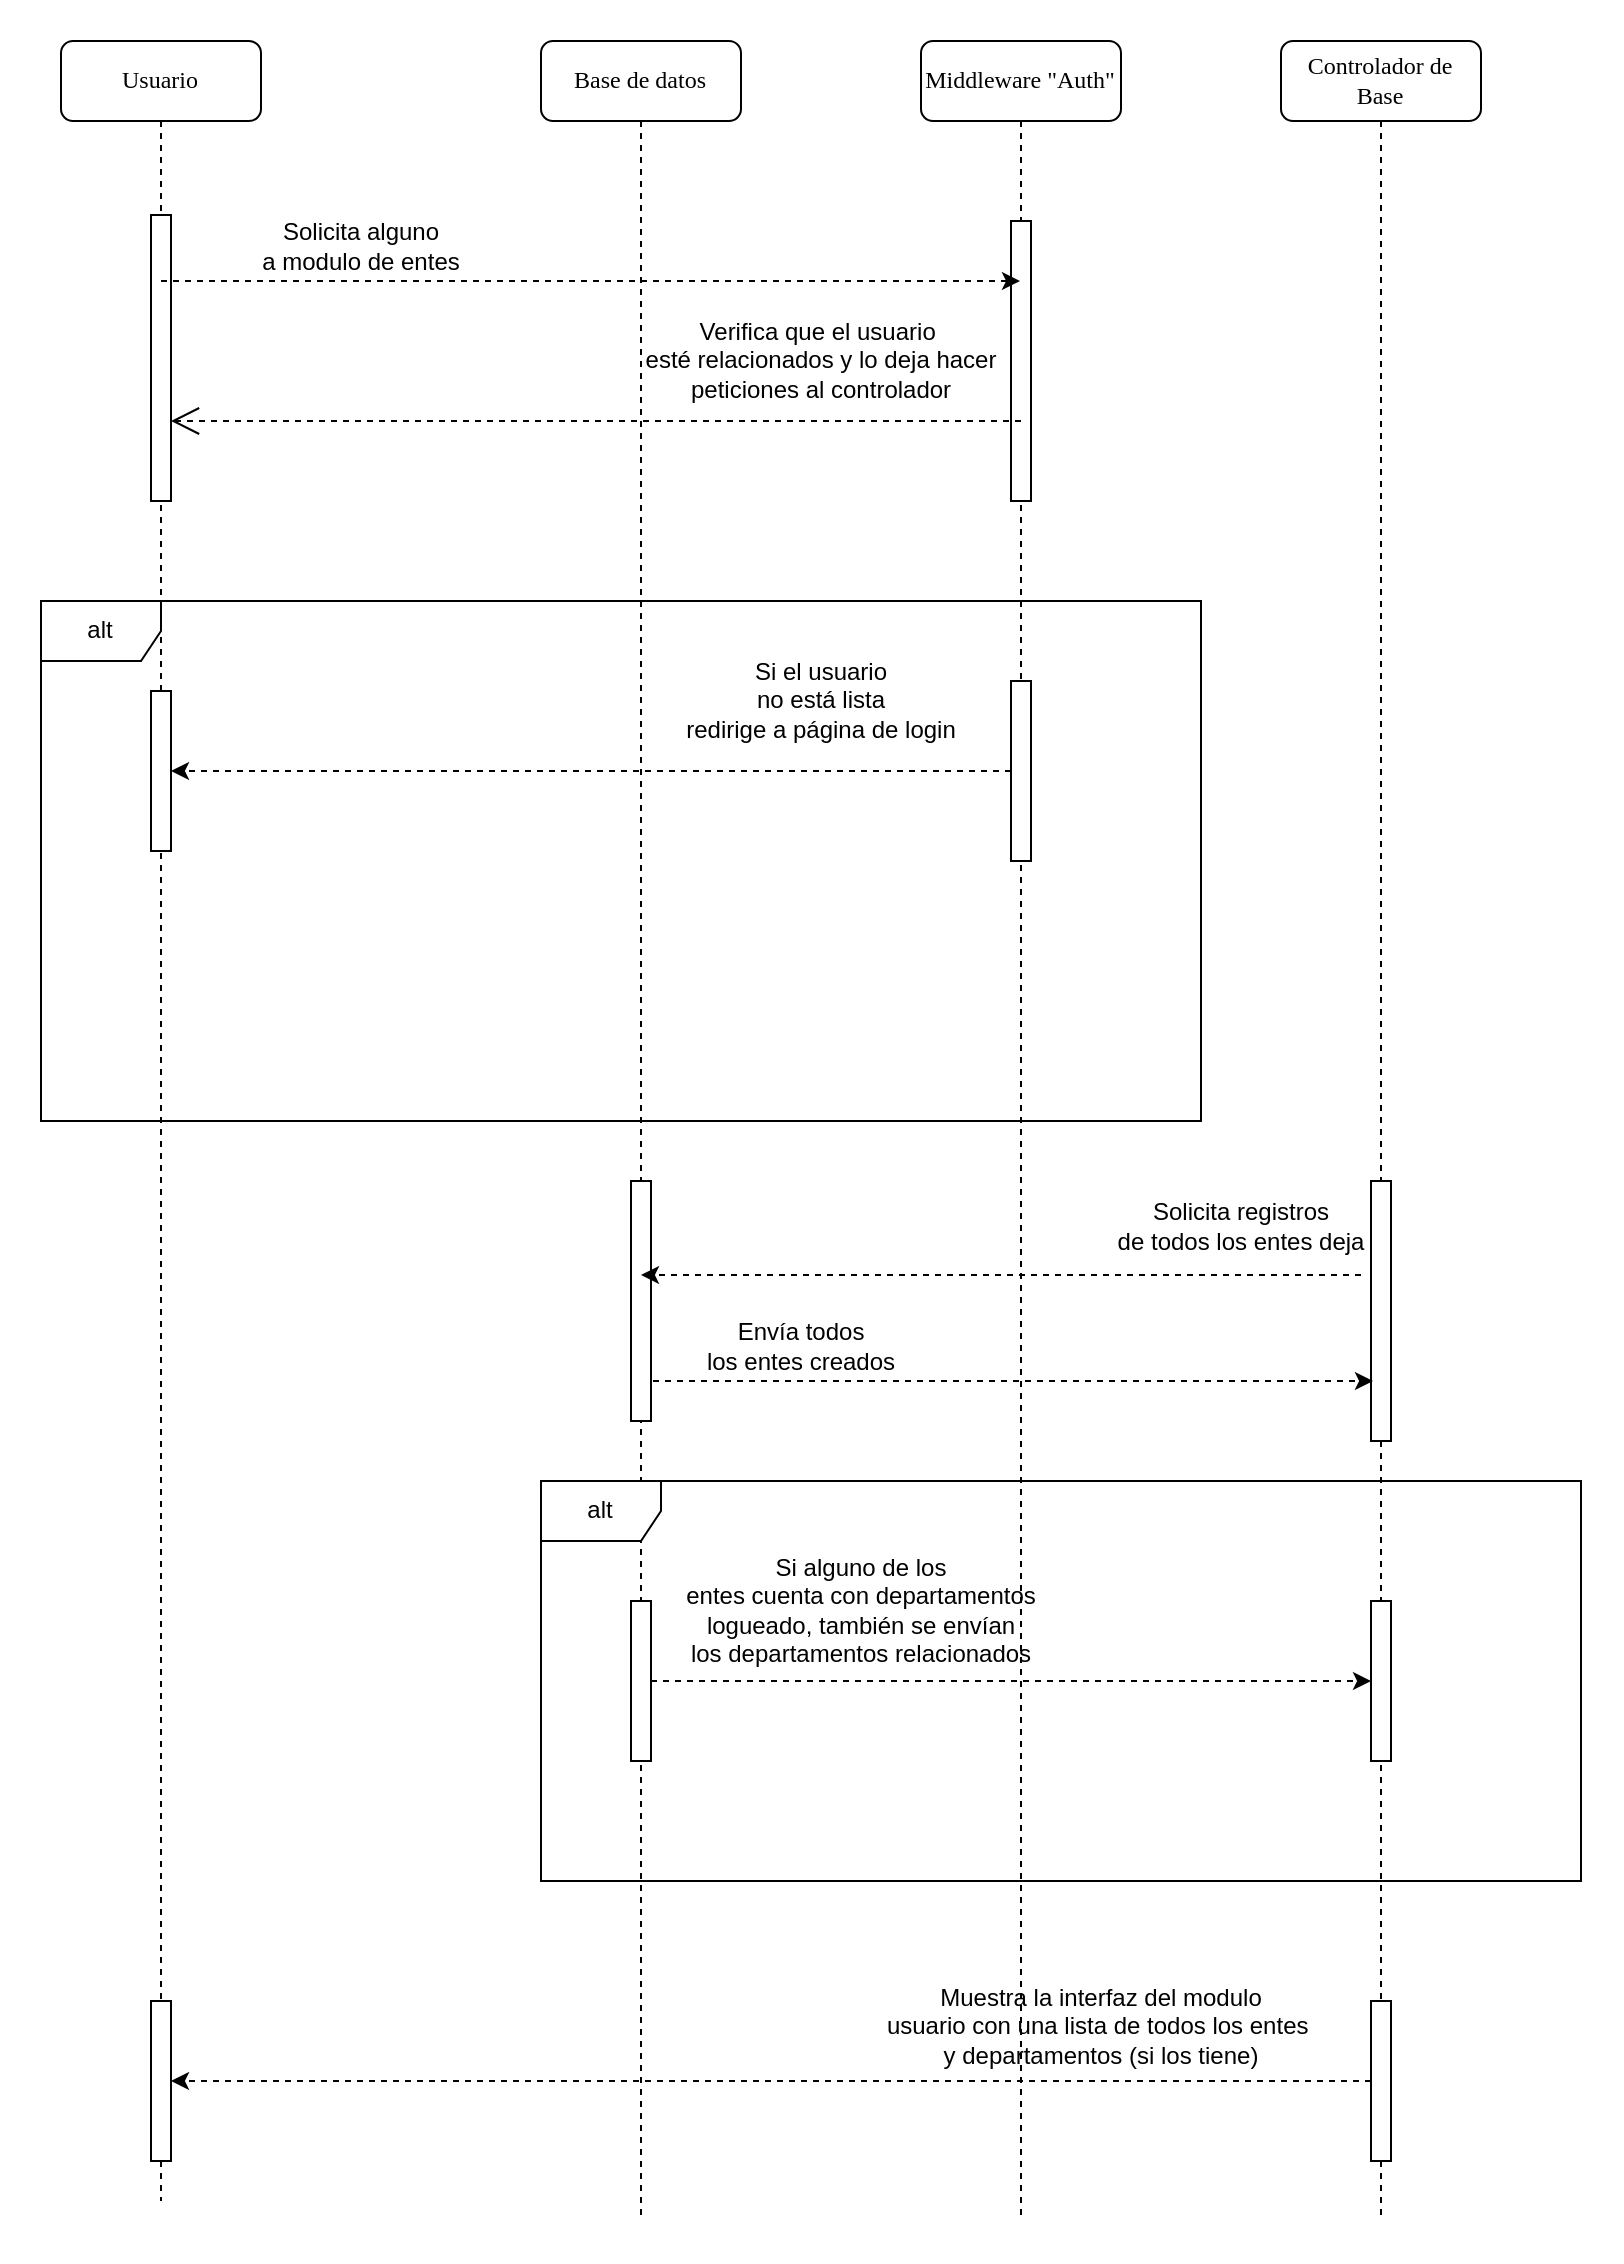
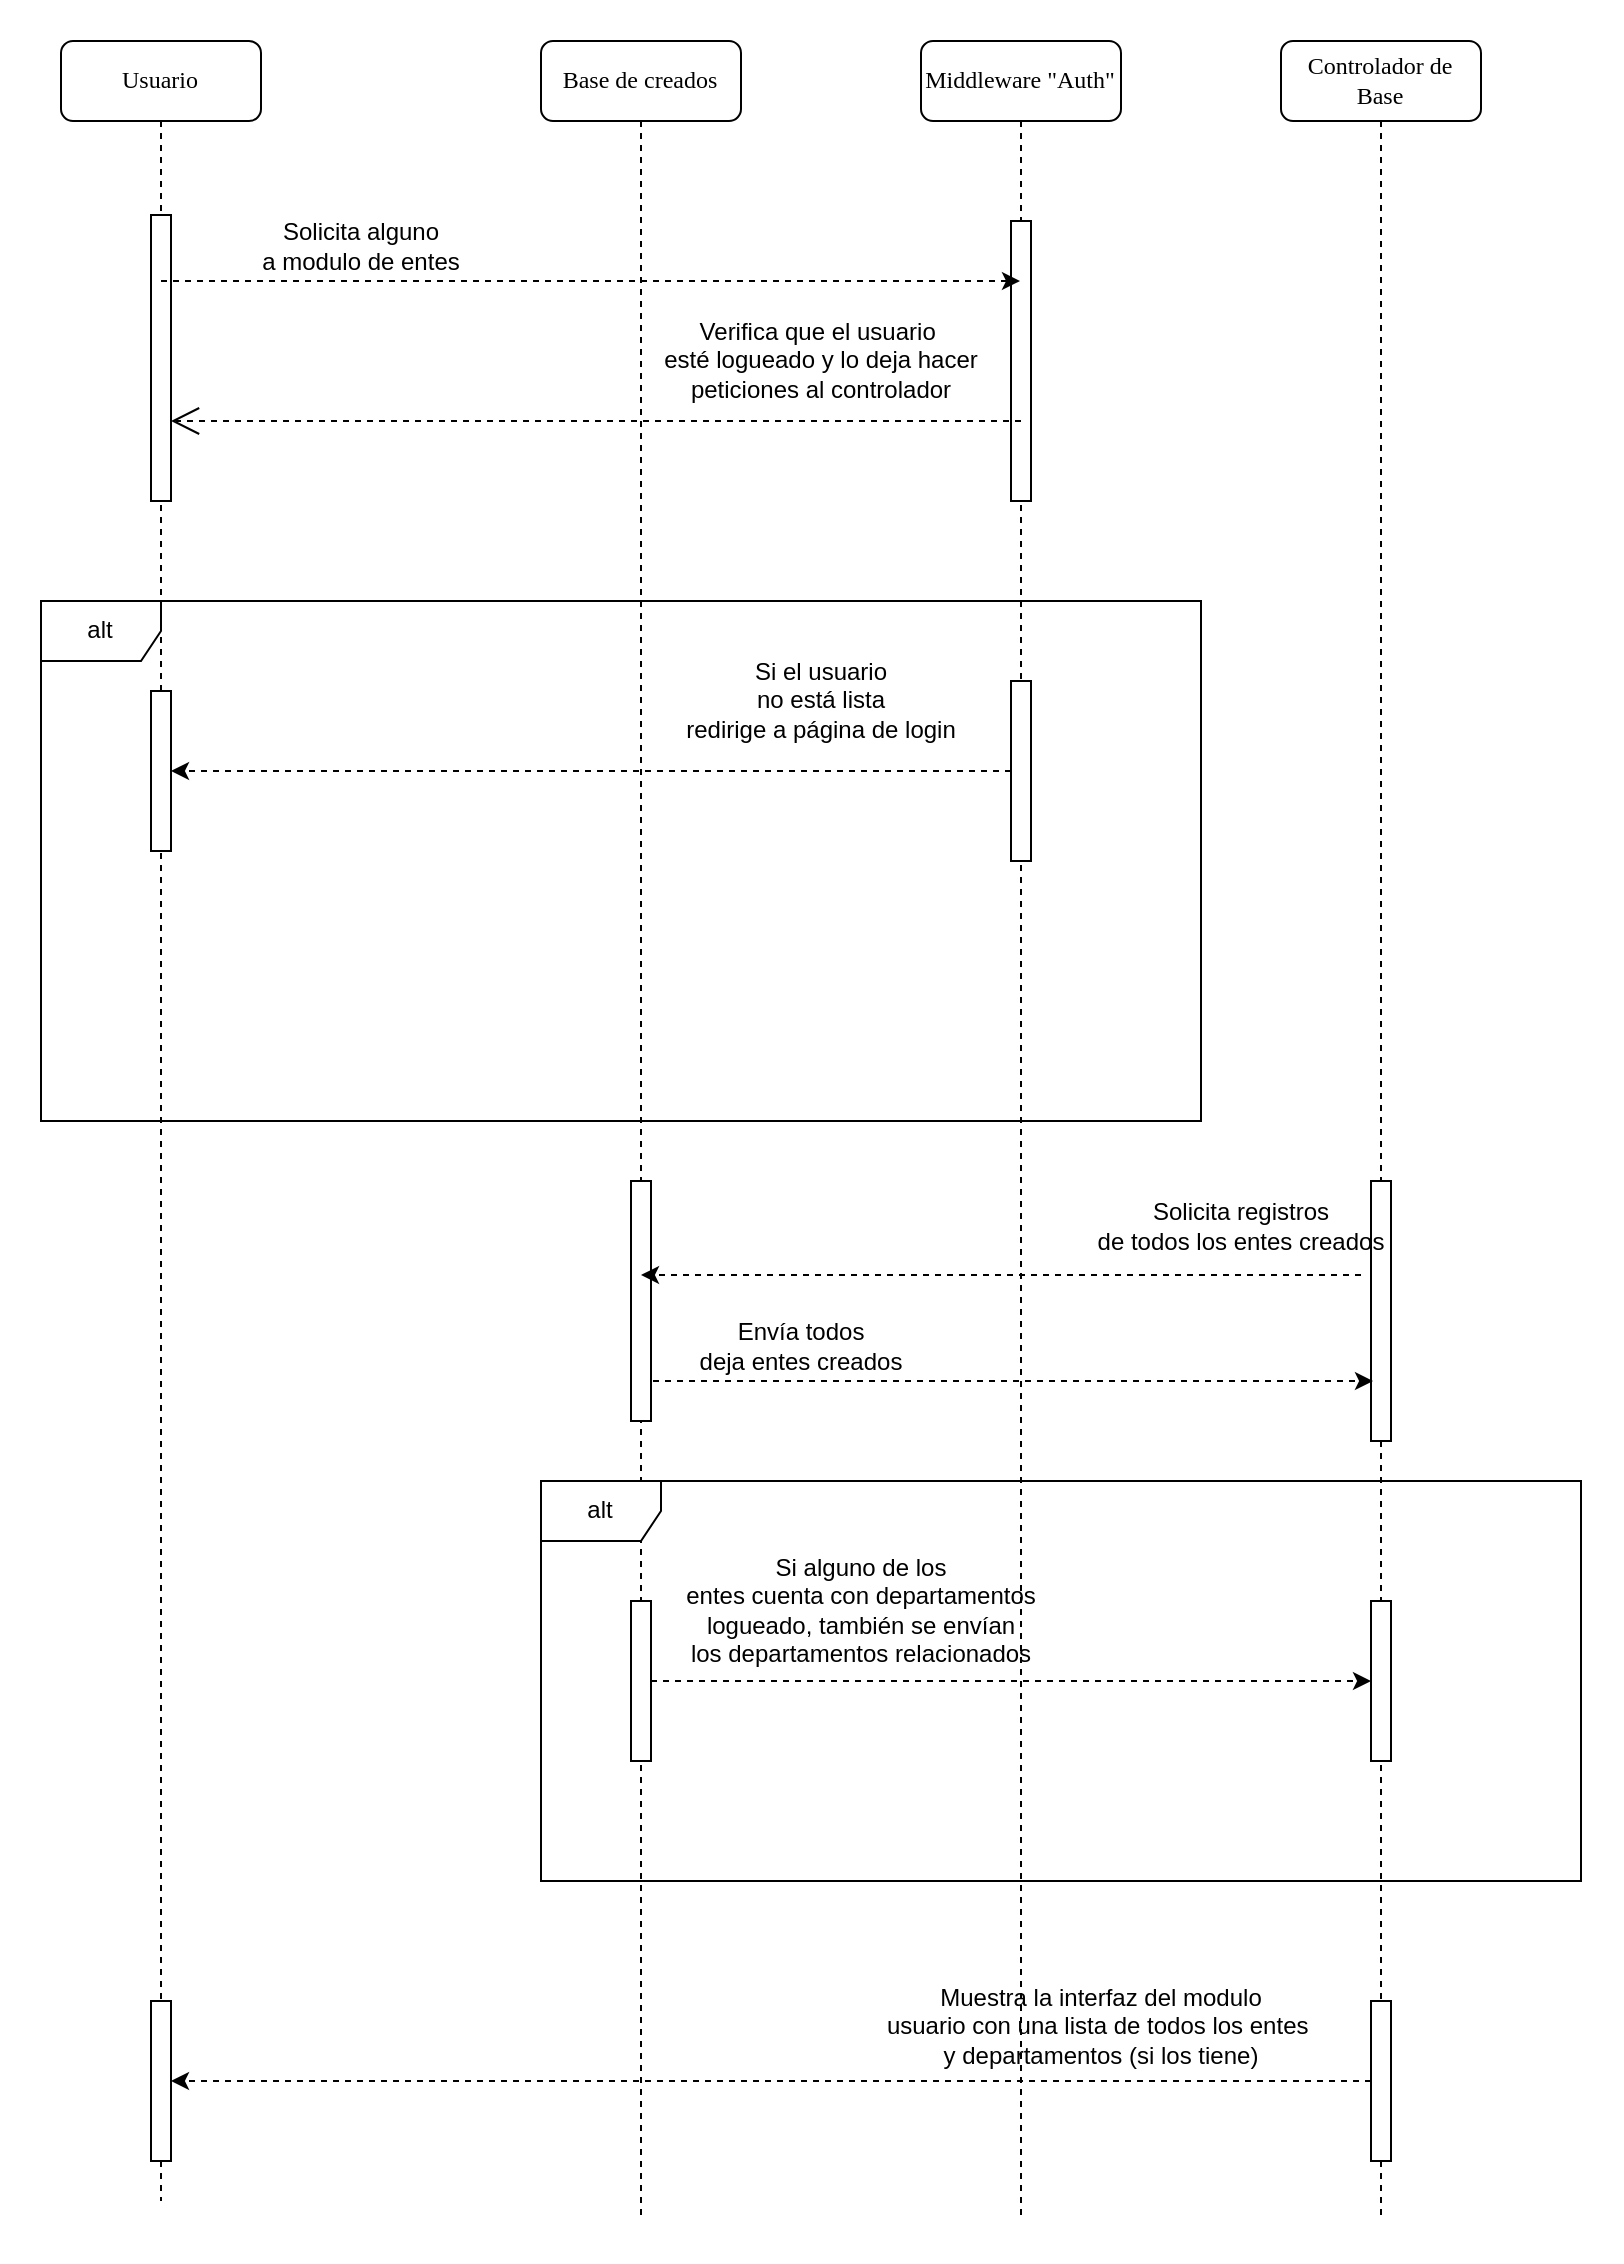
node "Base de datos": label "Base de datos" -> "Base de creados"
node "Verifica que el usuario esté relacionados y lo deja hacer peticiones al controlador": label "Verifica que el usuario esté relacionados y lo deja hacer peticiones al controlador" -> "Verifica que el usuario esté logueado y lo deja hacer peticiones al controlador"
node "Solicita registros de todos los entes deja": label "Solicita registros de todos los entes deja" -> "Solicita registros de todos los entes creados"
node "Envía todos los entes creados": label "Envía todos los entes creados" -> "Envía todos deja entes creados"
